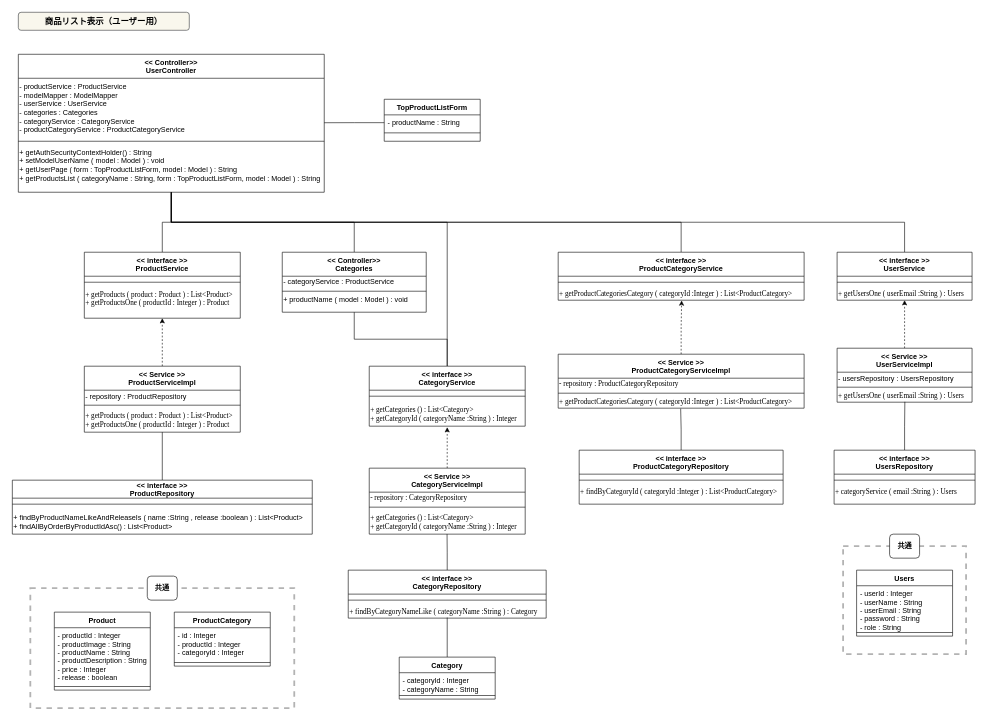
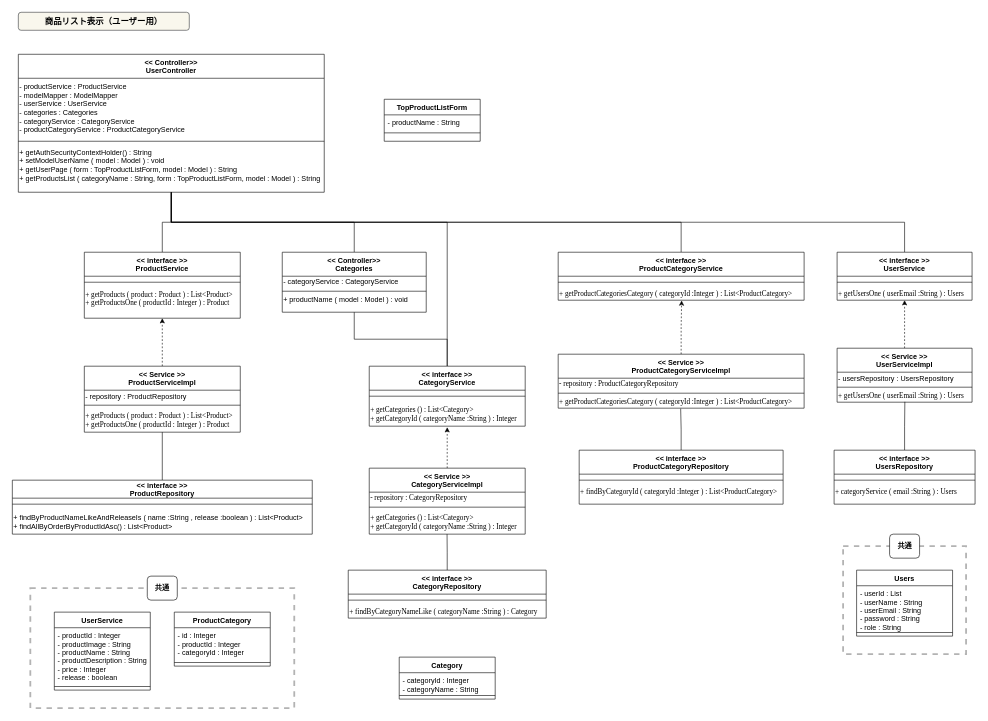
edge "- productService : ProductService - modelMapper : ModelMapper - userService : UserService - categories : Categories - categoryService : CategoryService - productCategoryService : ProductCategoryService" -- "- productName : String": removed
node "- categoryService : ProductService": label "- categoryService : ProductService" -> "- categoryService : CategoryService"
node "- userId : Integer - userName : String - userEmail : String - password : String - role : String": label "- userId : Integer - userName : String - userEmail : String - password : String - role : String" -> "- userId : List - userName : String - userEmail : String - password : String - role : String"
node "Product": label "Product" -> "UserService"
edge "+ findByCategoryNameLike ( categoryName :String ) : Category" -- "Category": removed
